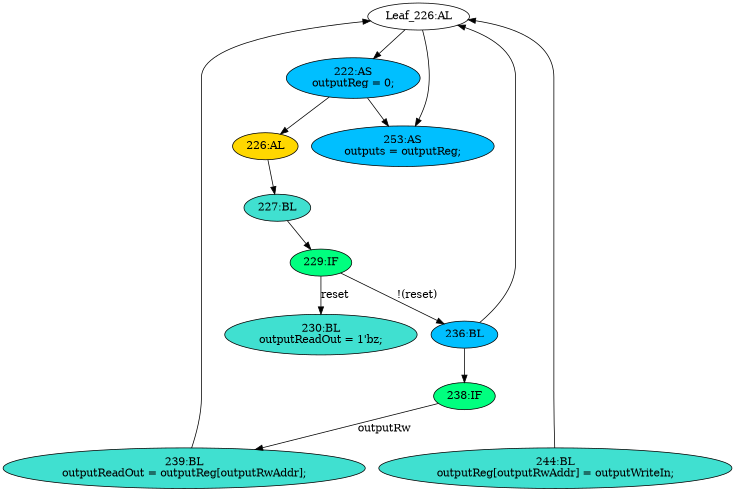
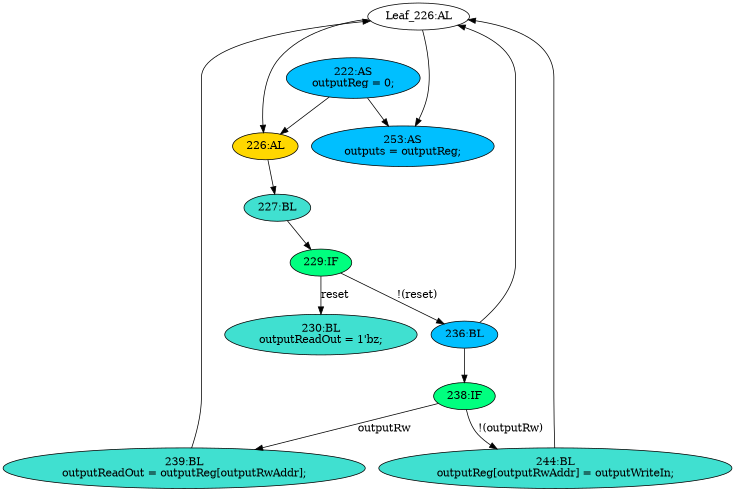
edge "Leaf_226:AL" -> "222:AS outputReg = 0;": now "Leaf_226:AL" -> "226:AL"
edge "238:IF" -> "244:BL outputReg[outputRwAddr] = outputWriteIn;": added, label "!(outputRw)"
